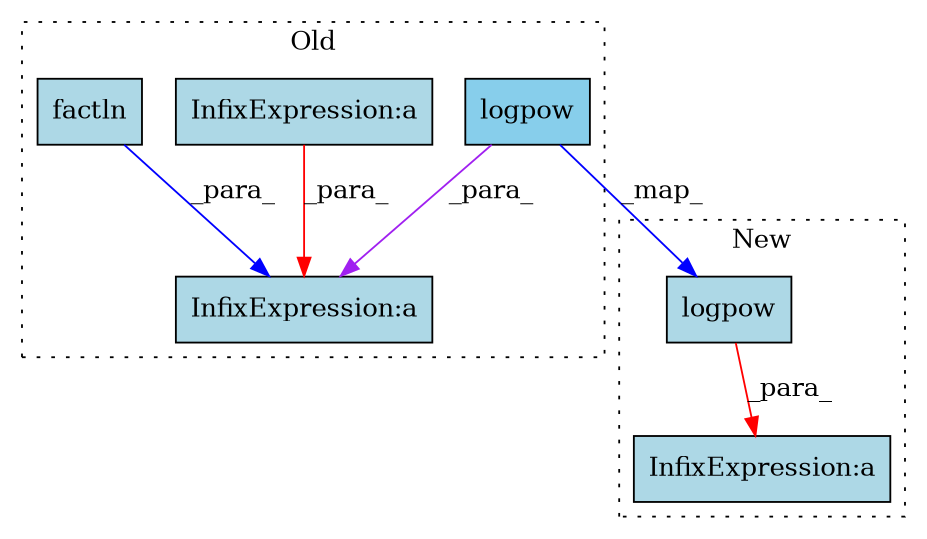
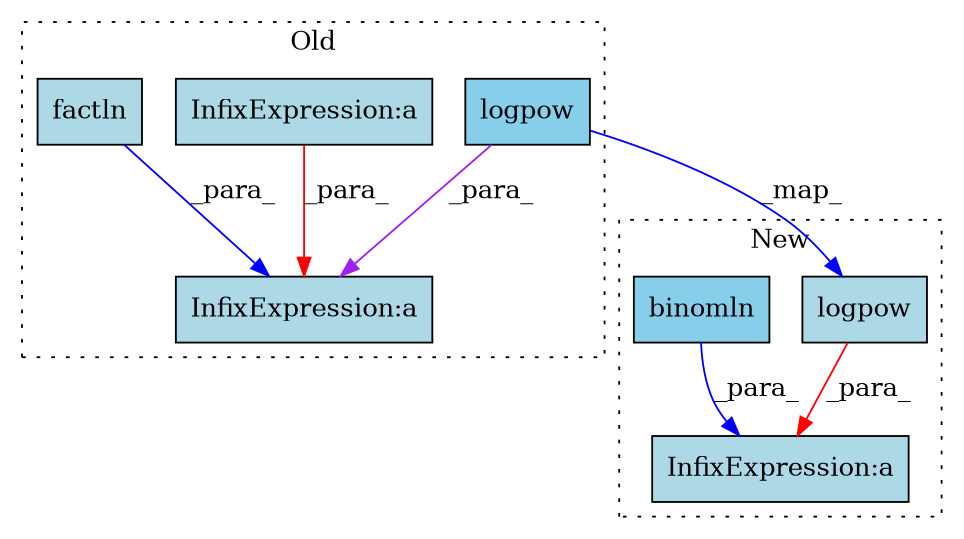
node "binomln": added
